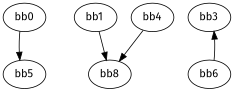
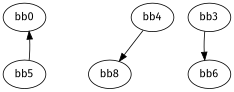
node "bb1": removed
edge "bb0" -> "bb5": reversed
edge "bb6" -> "bb3": reversed
